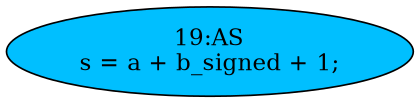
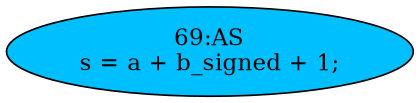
node "19:AS s = a + b_signed + 1;": label "19:AS s = a + b_signed + 1;" -> "69:AS s = a + b_signed + 1;"
